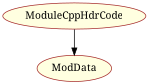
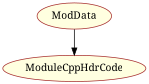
edge "ModuleCppHdrCode" -> "ModData": reversed
